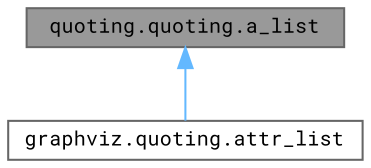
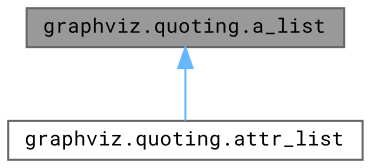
node "quoting.quoting.a_list": label "quoting.quoting.a_list" -> "graphviz.quoting.a_list"
